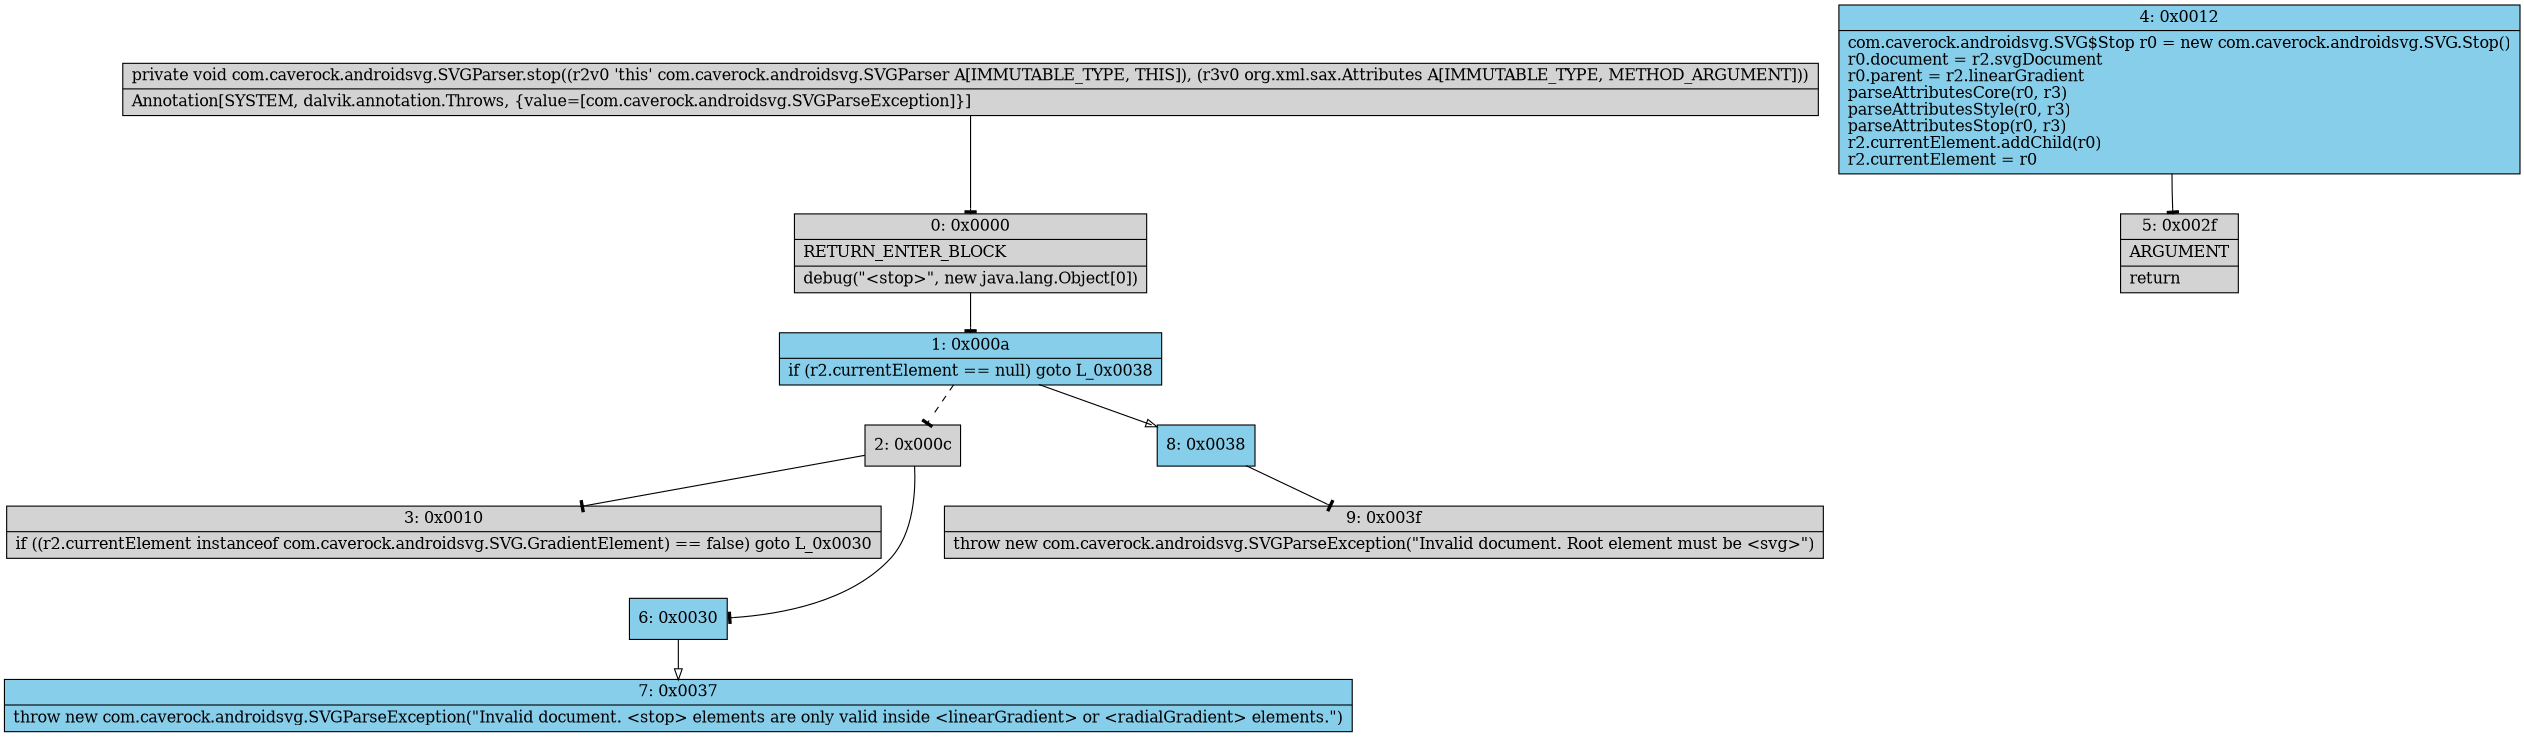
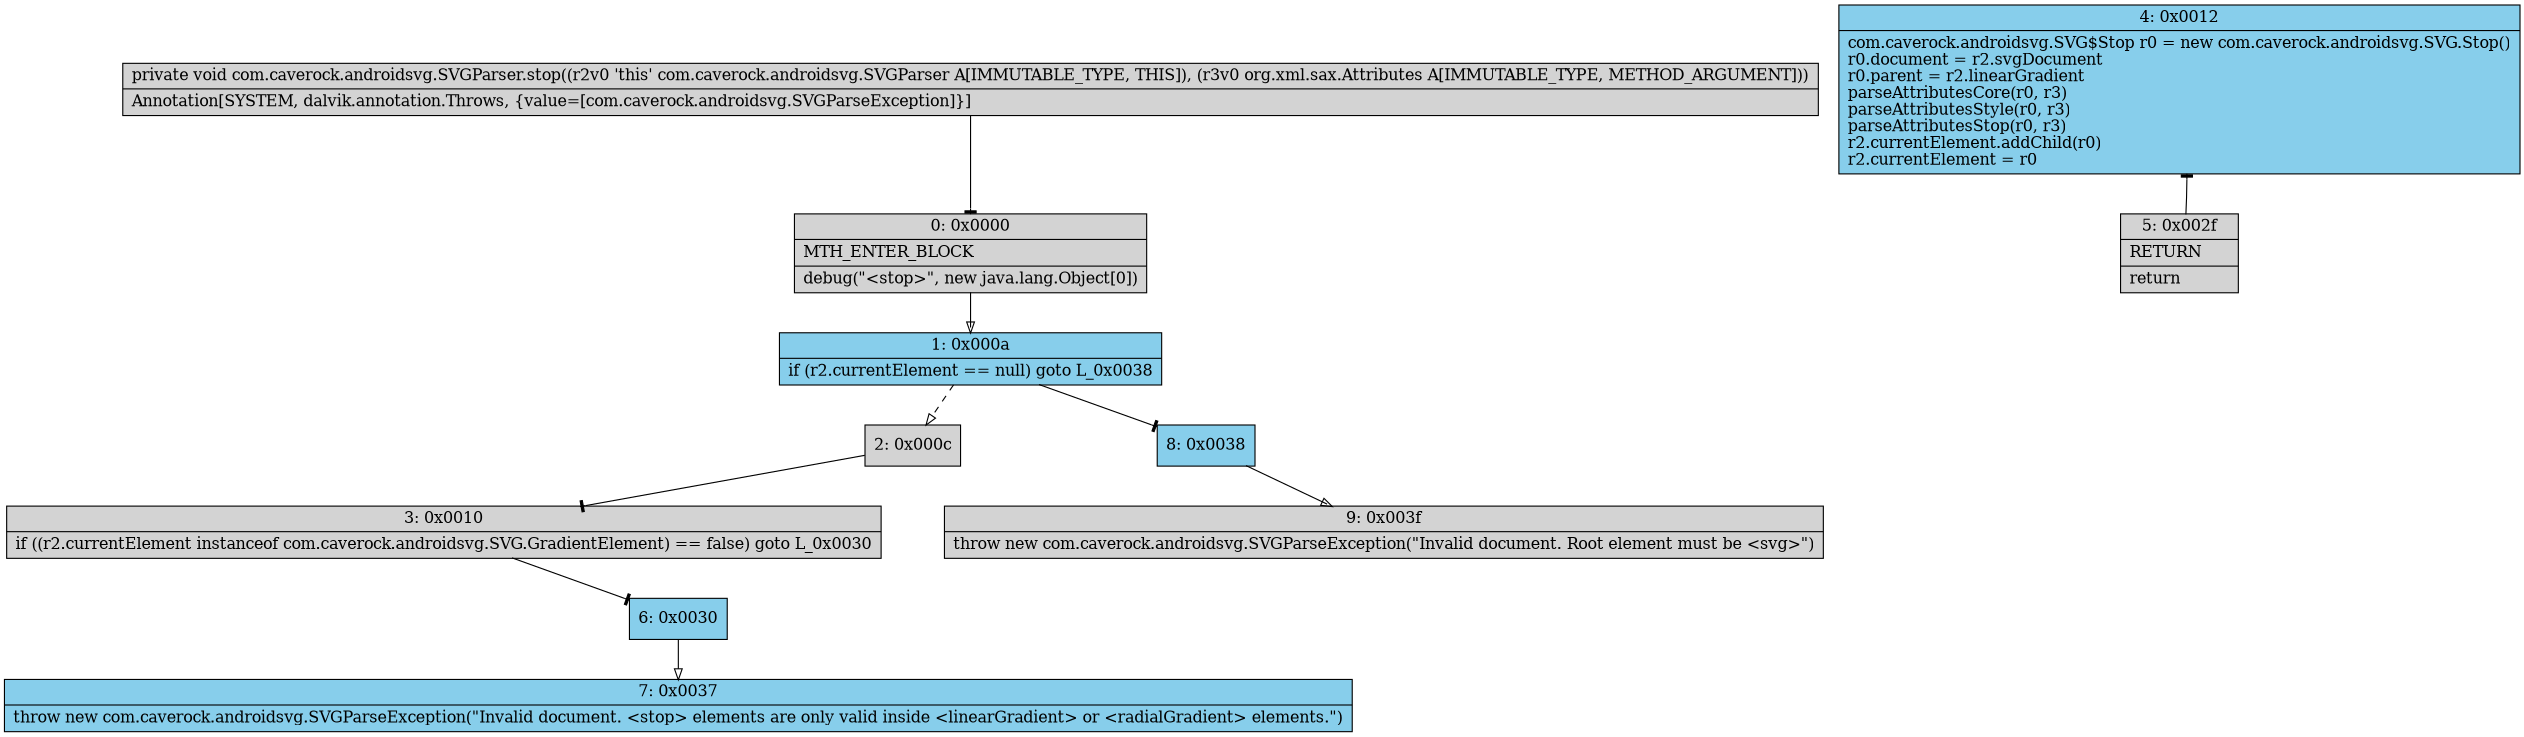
edge "4: 0x0012" -> "5: 0x002f": reversed
node "0: 0x0000": text "RETURN_ENTER_BLOCK" -> "MTH_ENTER_BLOCK"
node "5: 0x002f": text "ARGUMENT" -> "RETURN"
edge "0: 0x0000" -> "1: 0x000a": arrowhead tee -> onormal
edge "1: 0x000a" -> "2: 0x000c": arrowhead tee -> onormal
edge "1: 0x000a" -> "8: 0x0038": arrowhead onormal -> tee
edge "8: 0x0038" -> "9: 0x003f": arrowhead tee -> onormal
edge "2: 0x000c" -> "6: 0x0030": now "3: 0x0010" -> "6: 0x0030"
